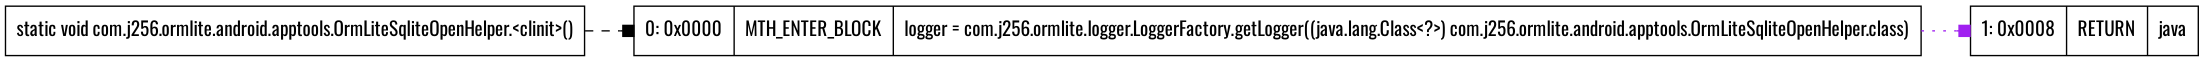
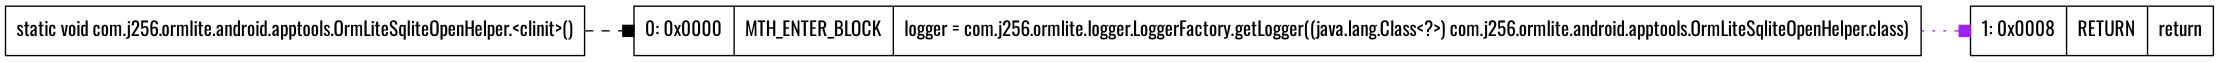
node "1: 0x0008": text "java" -> "return"
